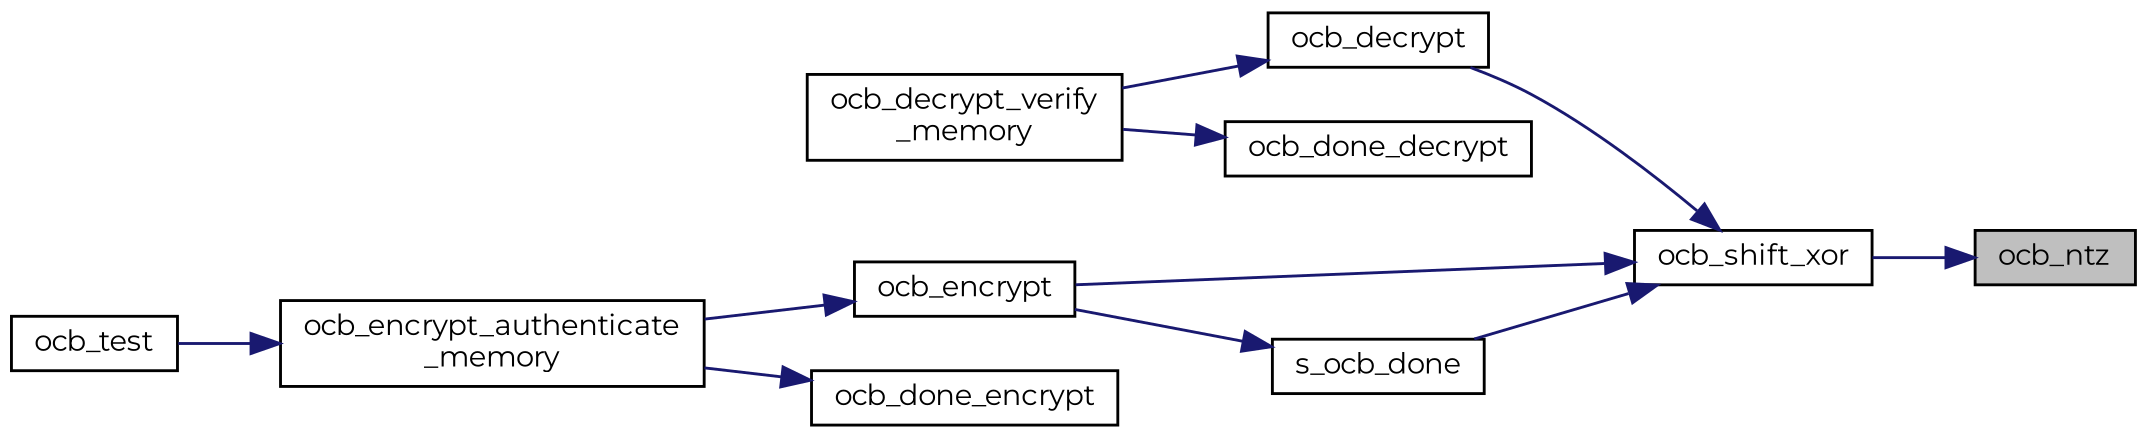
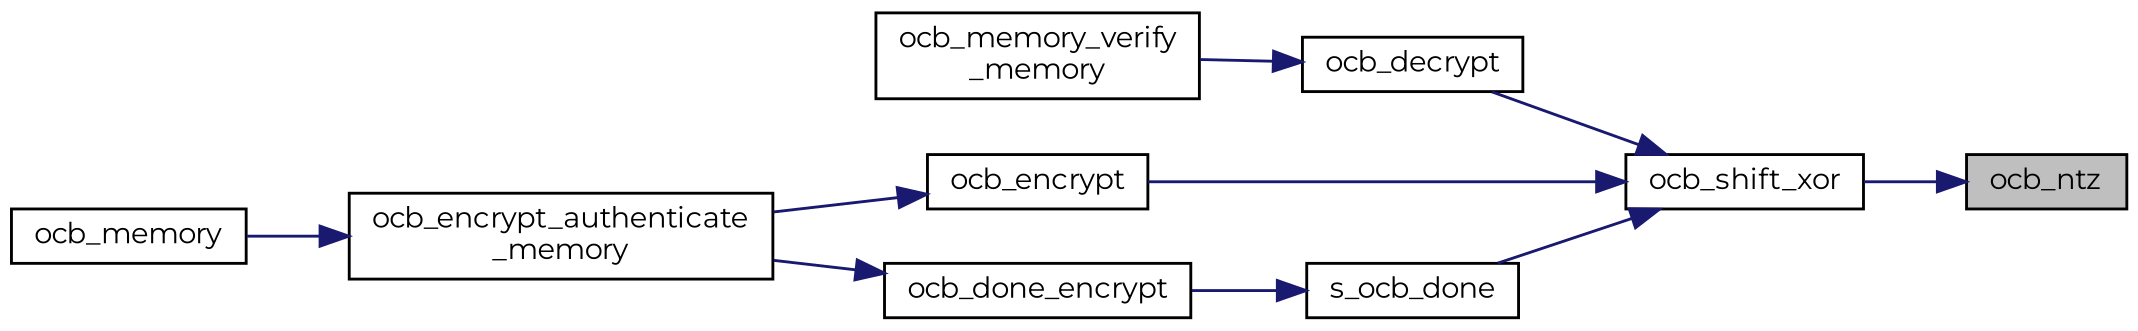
node "ocb_decrypt_verify _memory": label "ocb_decrypt_verify _memory" -> "ocb_memory_verify _memory"
node "ocb_done_decrypt": removed
edge "ocb_encrypt" -> "s_ocb_done": now "ocb_done_encrypt" -> "s_ocb_done"
node "ocb_test": label "ocb_test" -> "ocb_memory"
